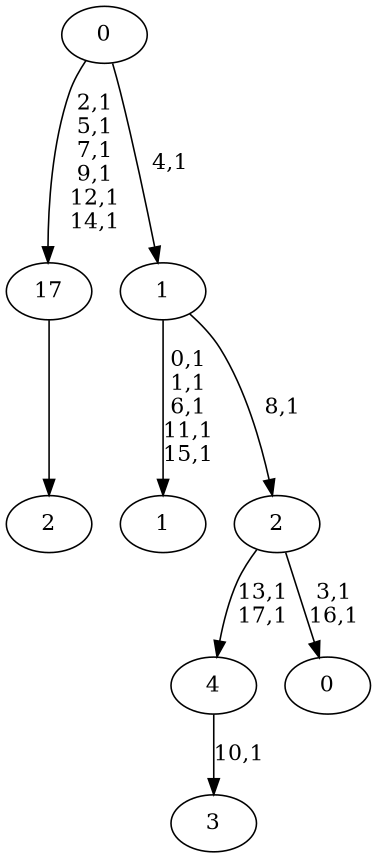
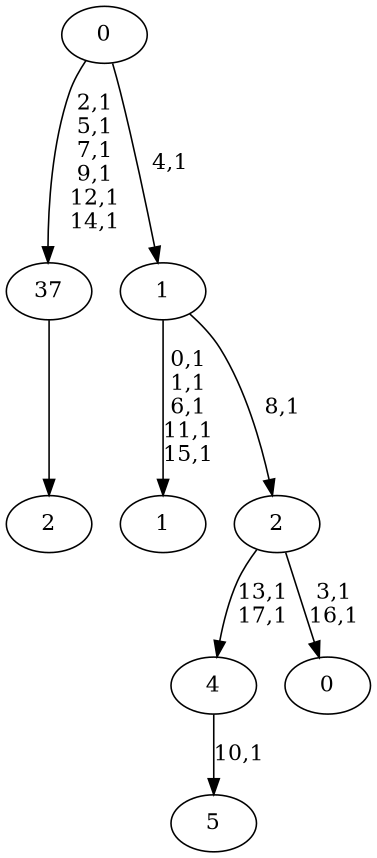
node "17": label "17" -> "37"
node "3": label "3" -> "5"
